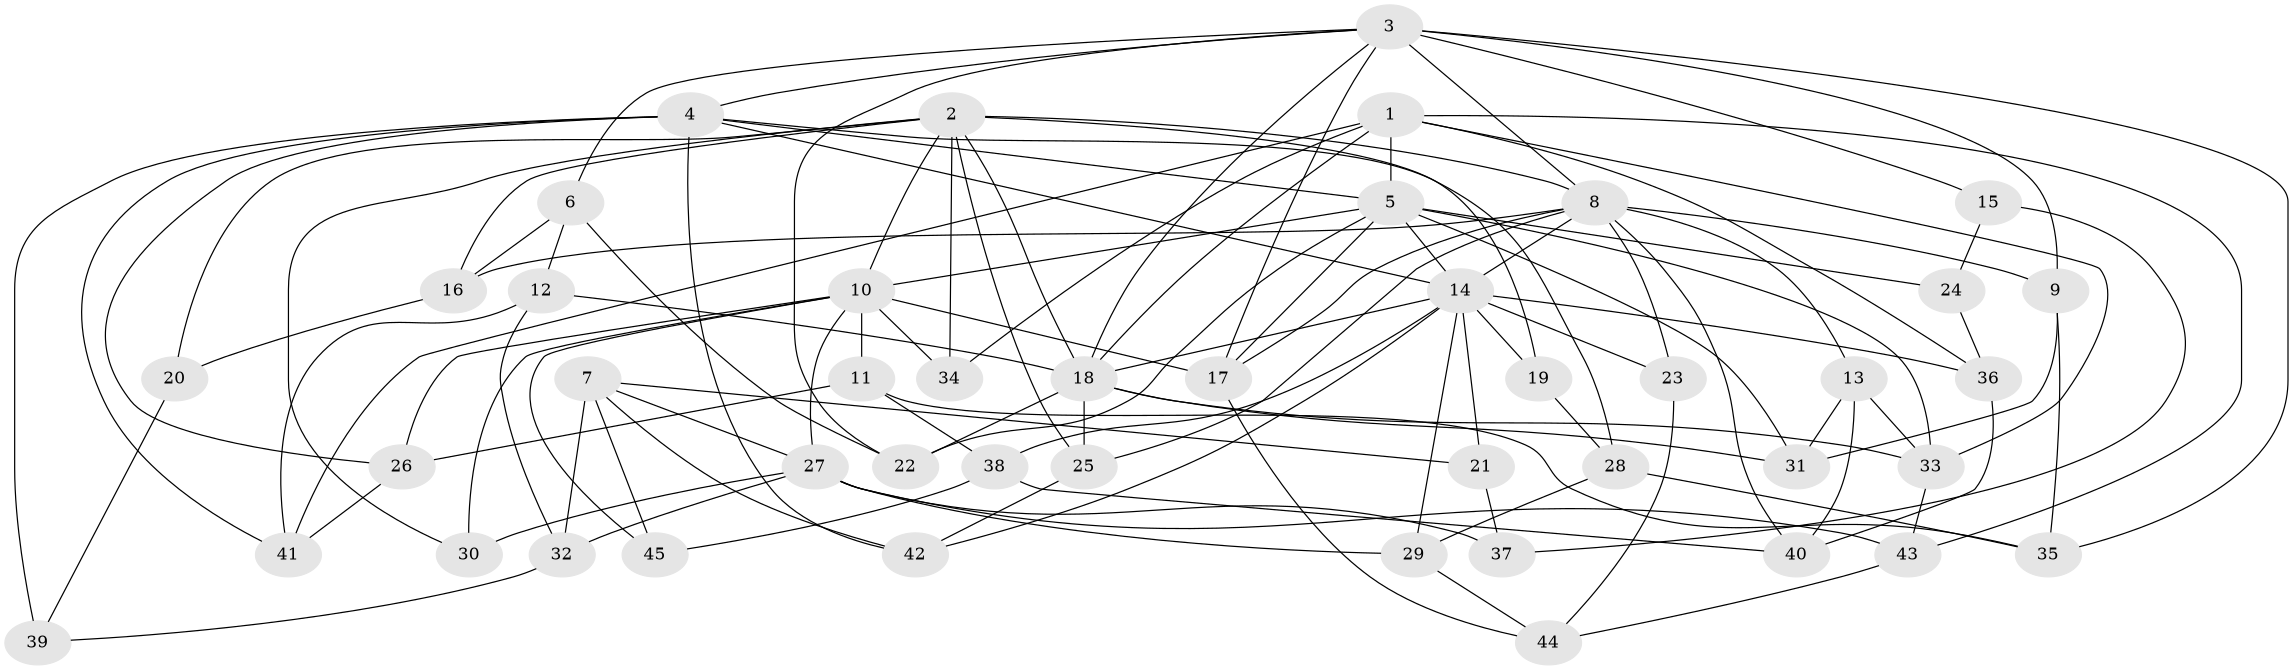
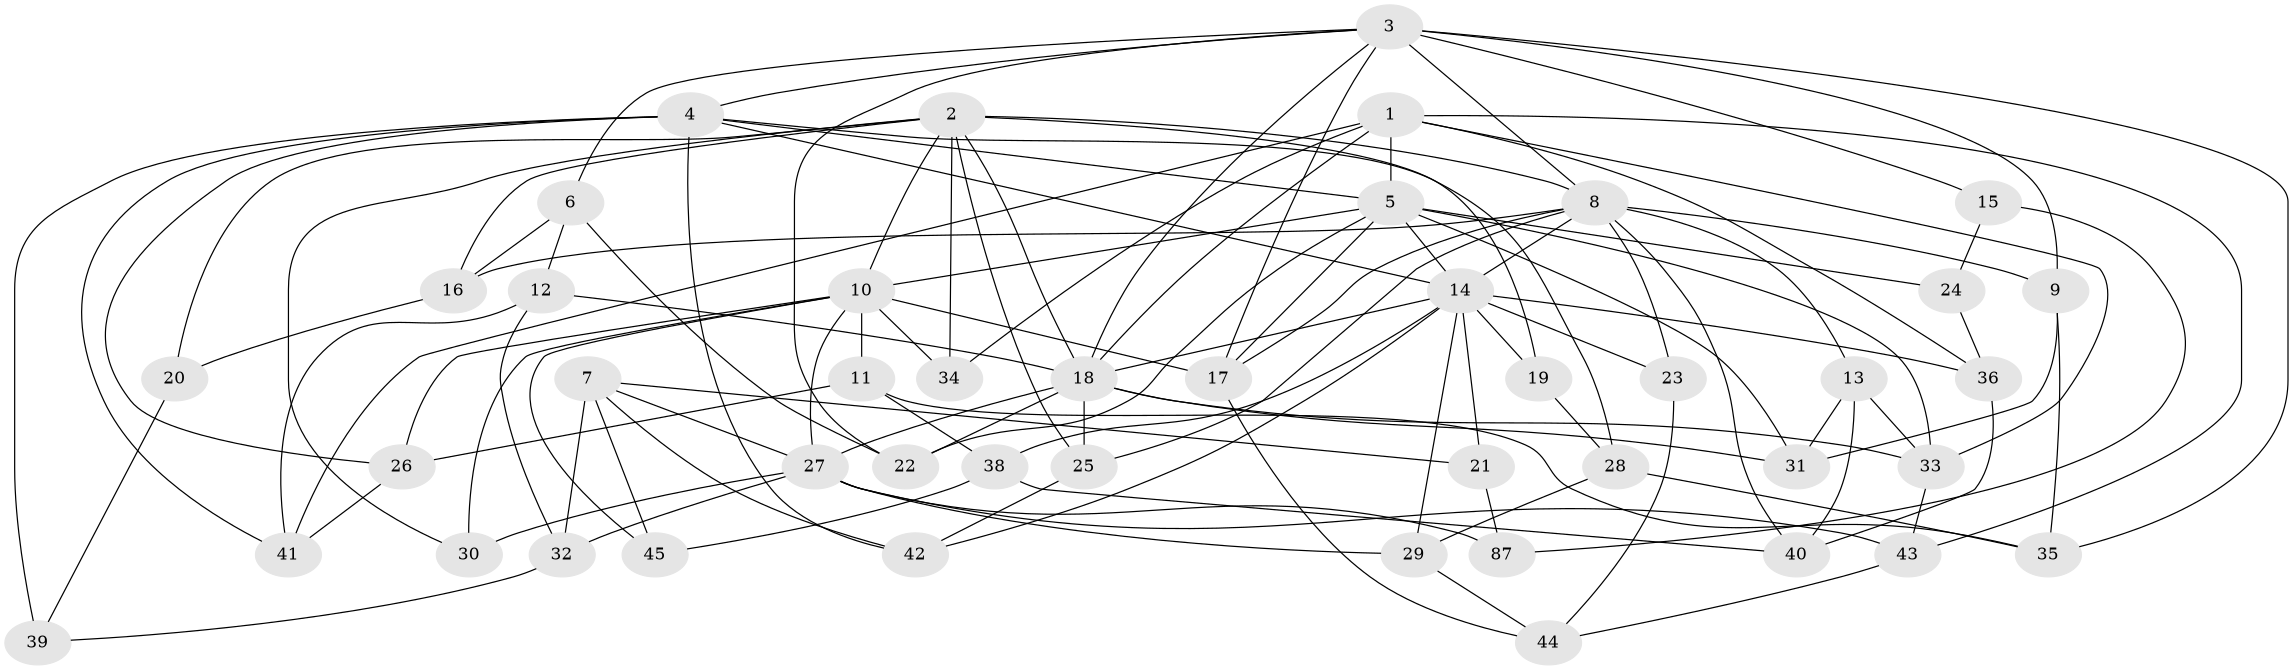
edge "18" -- "27": added
node "37": label "37" -> "87"
